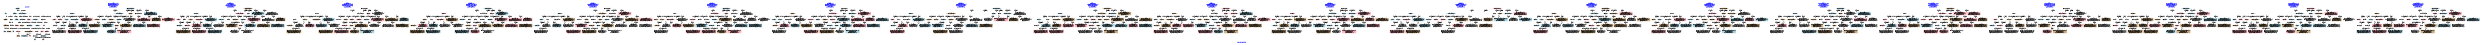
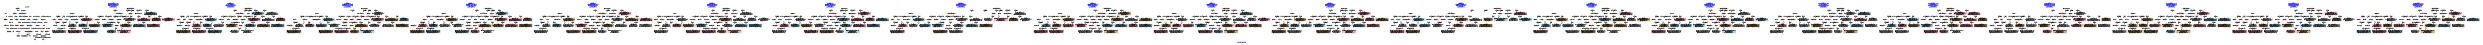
node "classification_URI": fillcolor tan -> white
node "medium": removed
